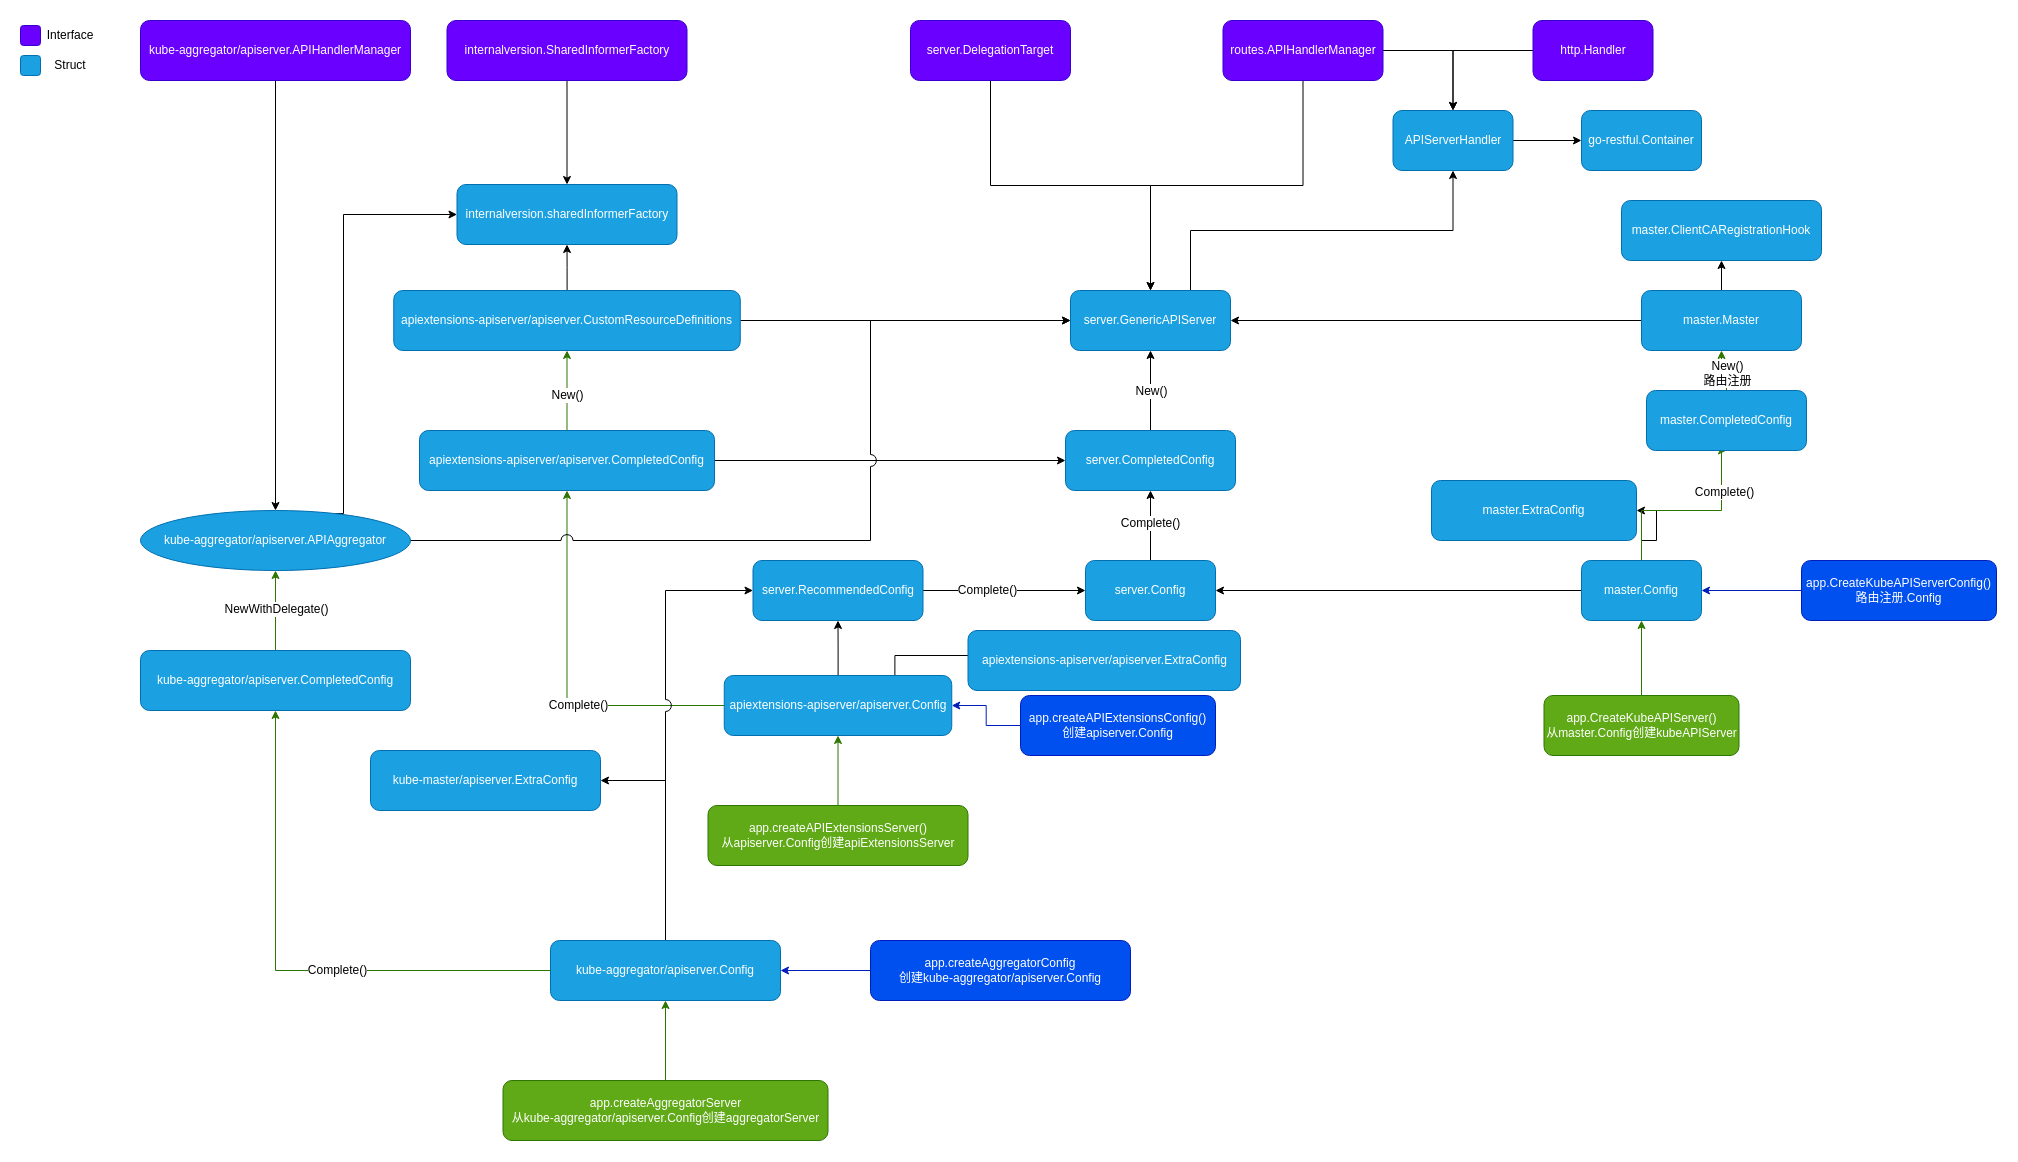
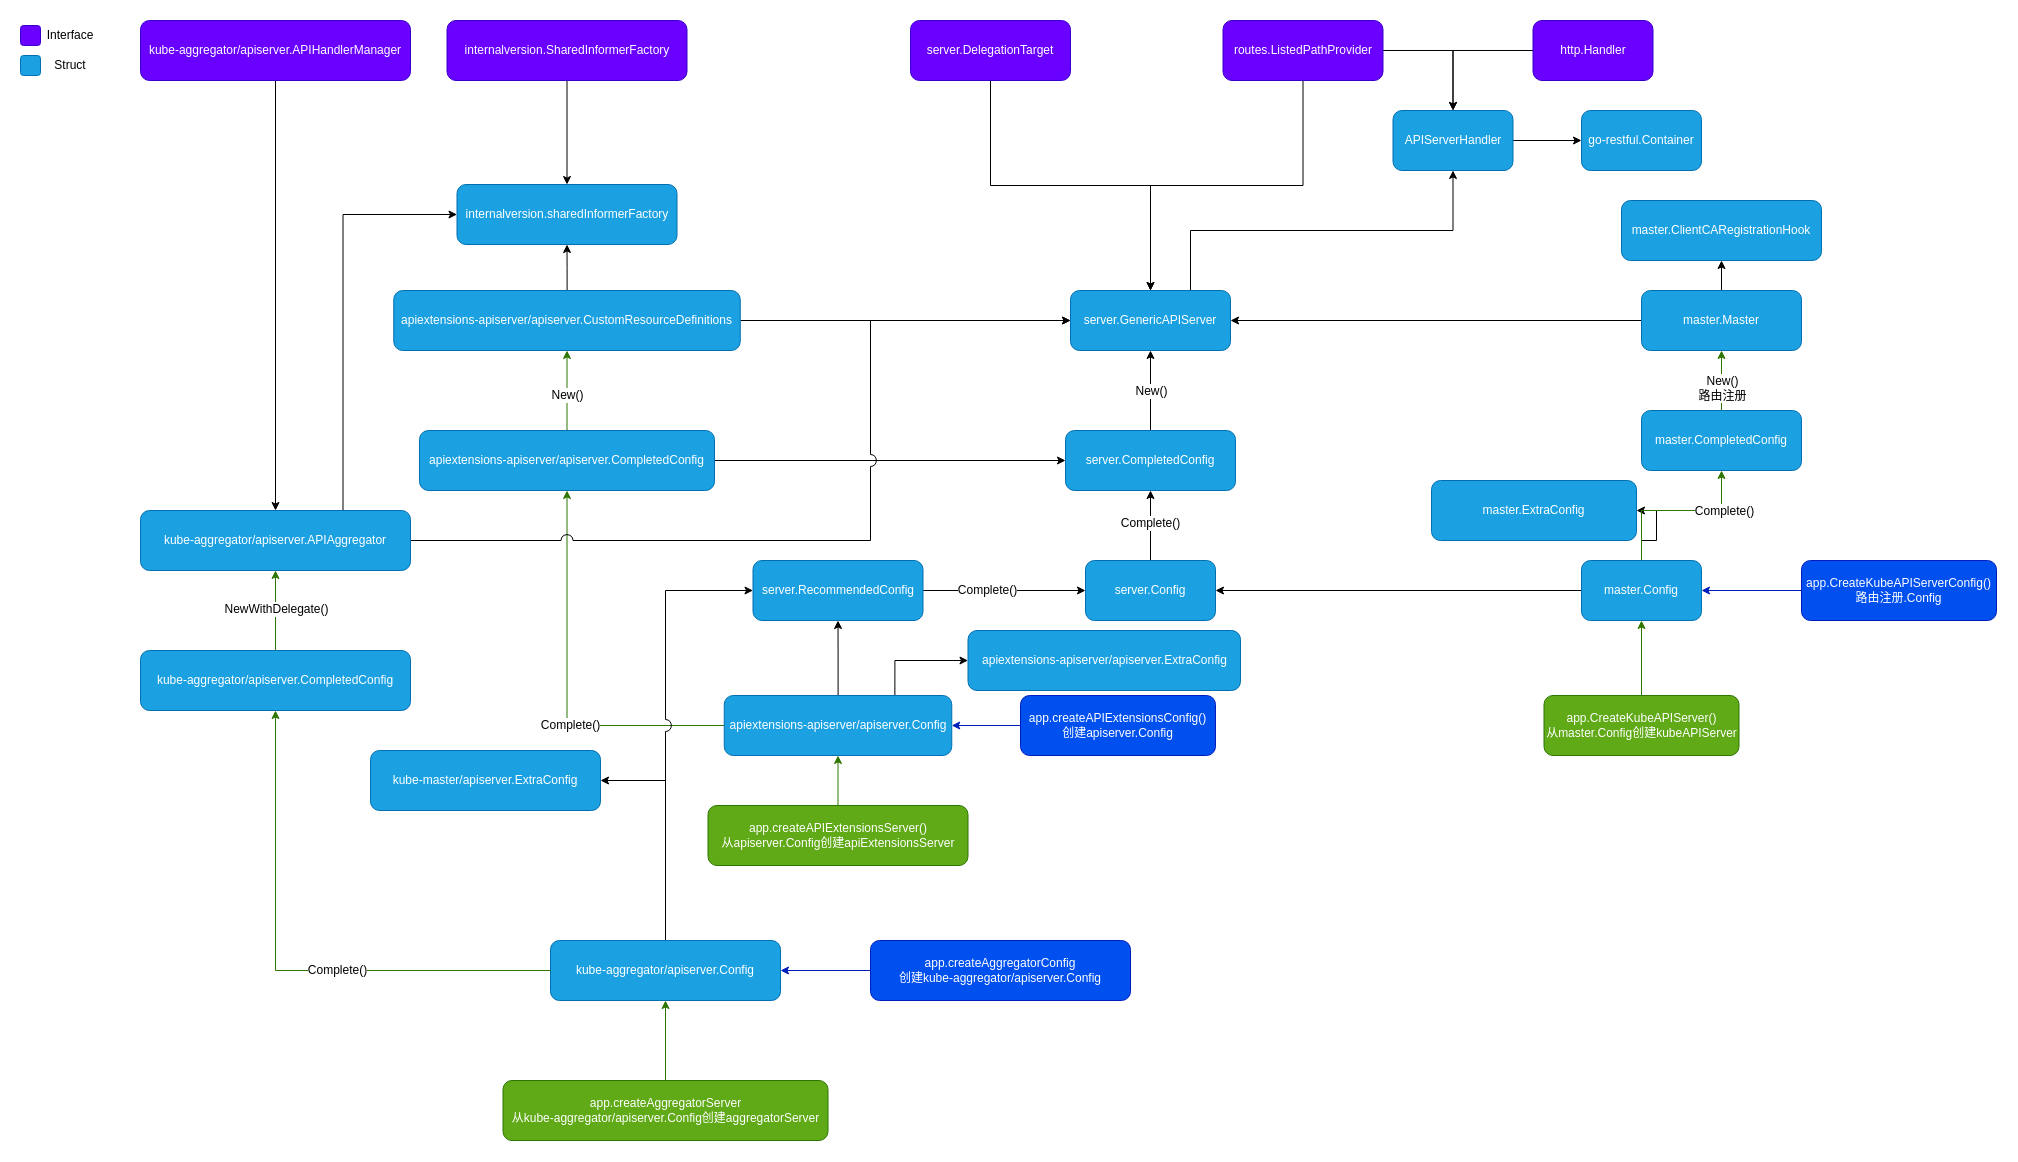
node "routes.APIHandlerManager": label "routes.APIHandlerManager" -> "routes.ListedPathProvider"
node "master.CompletedConfig": moved (1727, 421) -> (1722, 441)
node "kube-aggregator/apiserver.APIAggregator": shape ellipse -> rounded rectangle
node "apiextensions-apiserver/apiserver.Config": moved (838, 706) -> (838, 726)
